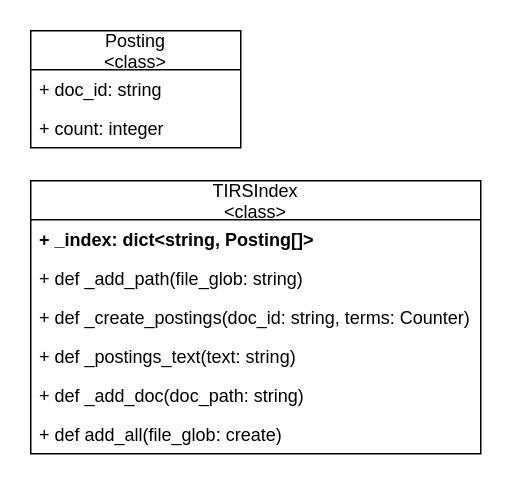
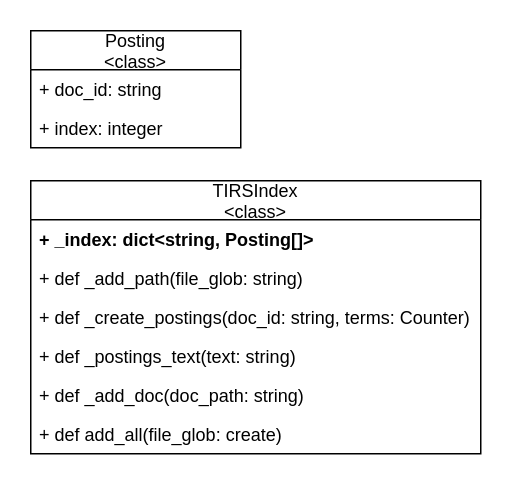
node "+ count: integer": label "+ count: integer" -> "+ index: integer"
